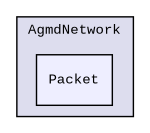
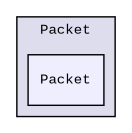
cluster "AgmdNetwork": label "AgmdNetwork" -> "Packet"
